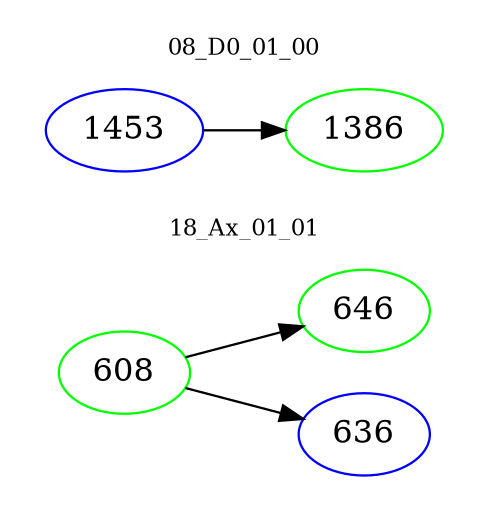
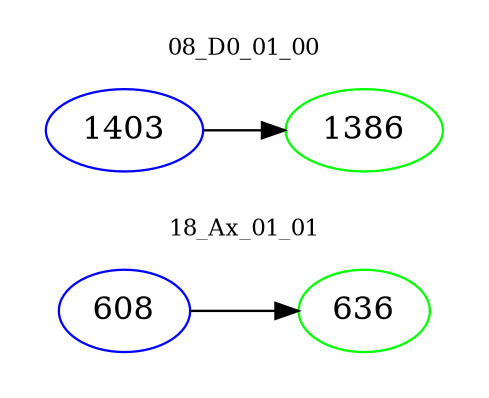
node "1453": label "1453" -> "1403"
node "646": removed
node "608": color green -> blue
node "636": color blue -> green
